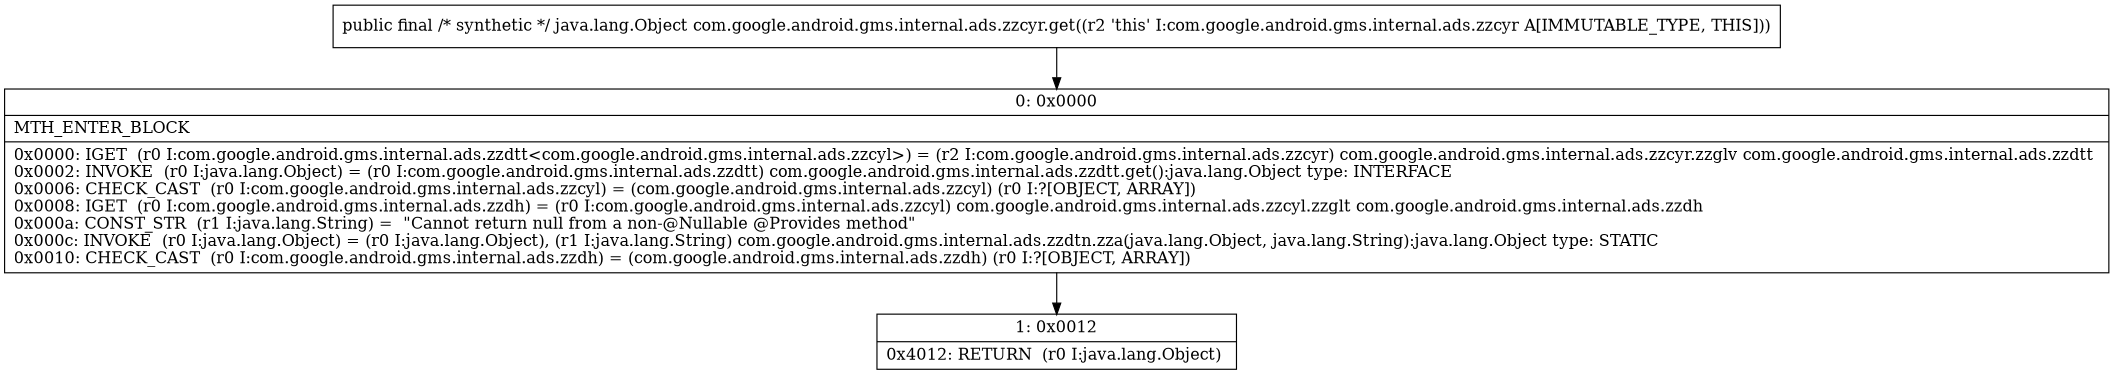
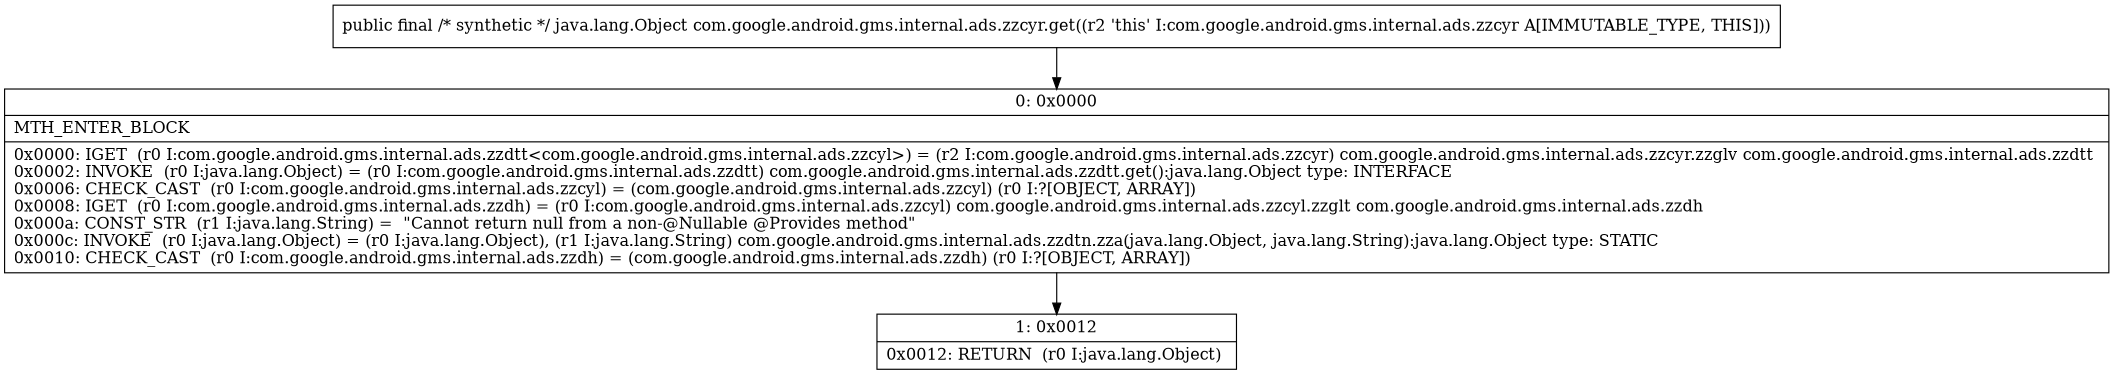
node "1: 0x0012": text "0x4012: RETURN  (r0 I:java.lang.Object)" -> "0x0012: RETURN  (r0 I:java.lang.Object)"
